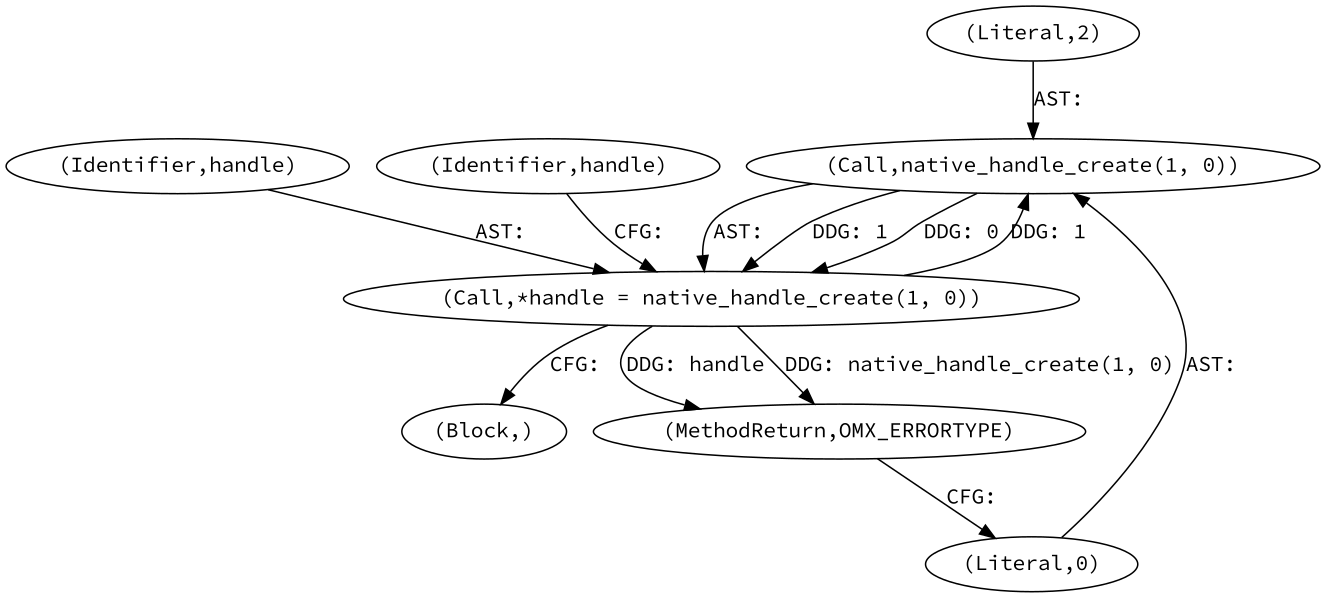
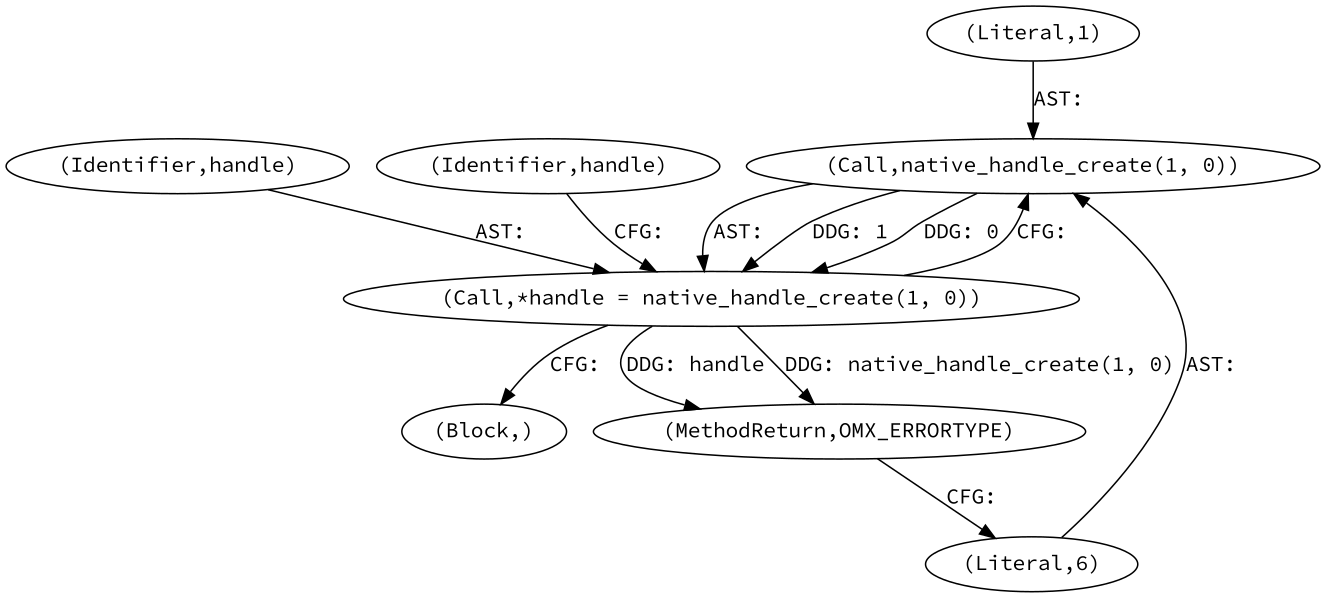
node "(Literal,2)": label "(Literal,2)" -> "(Literal,1)"
edge "(Call,*handle = native_handle_create(1, 0))" -> "(Call,native_handle_create(1, 0))": label "DDG: 1" -> "CFG: "
node "(Literal,0)": label "(Literal,0)" -> "(Literal,6)"
